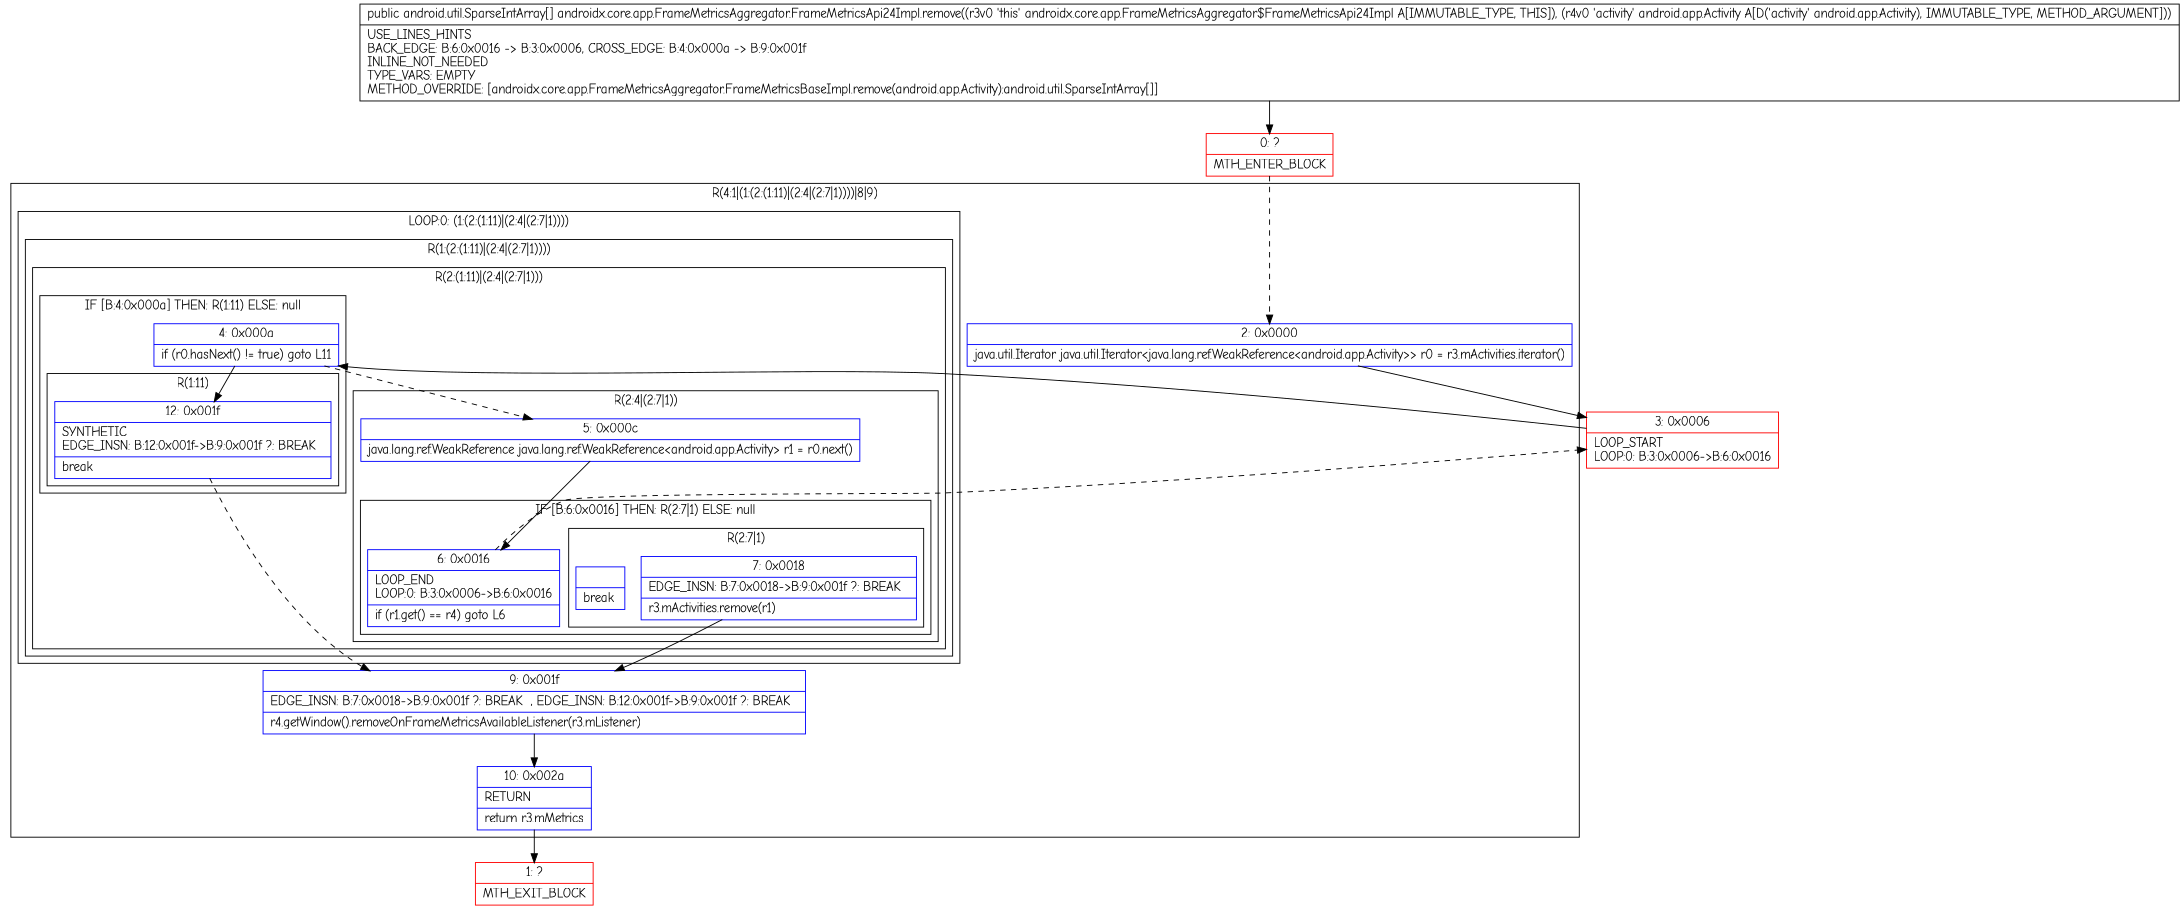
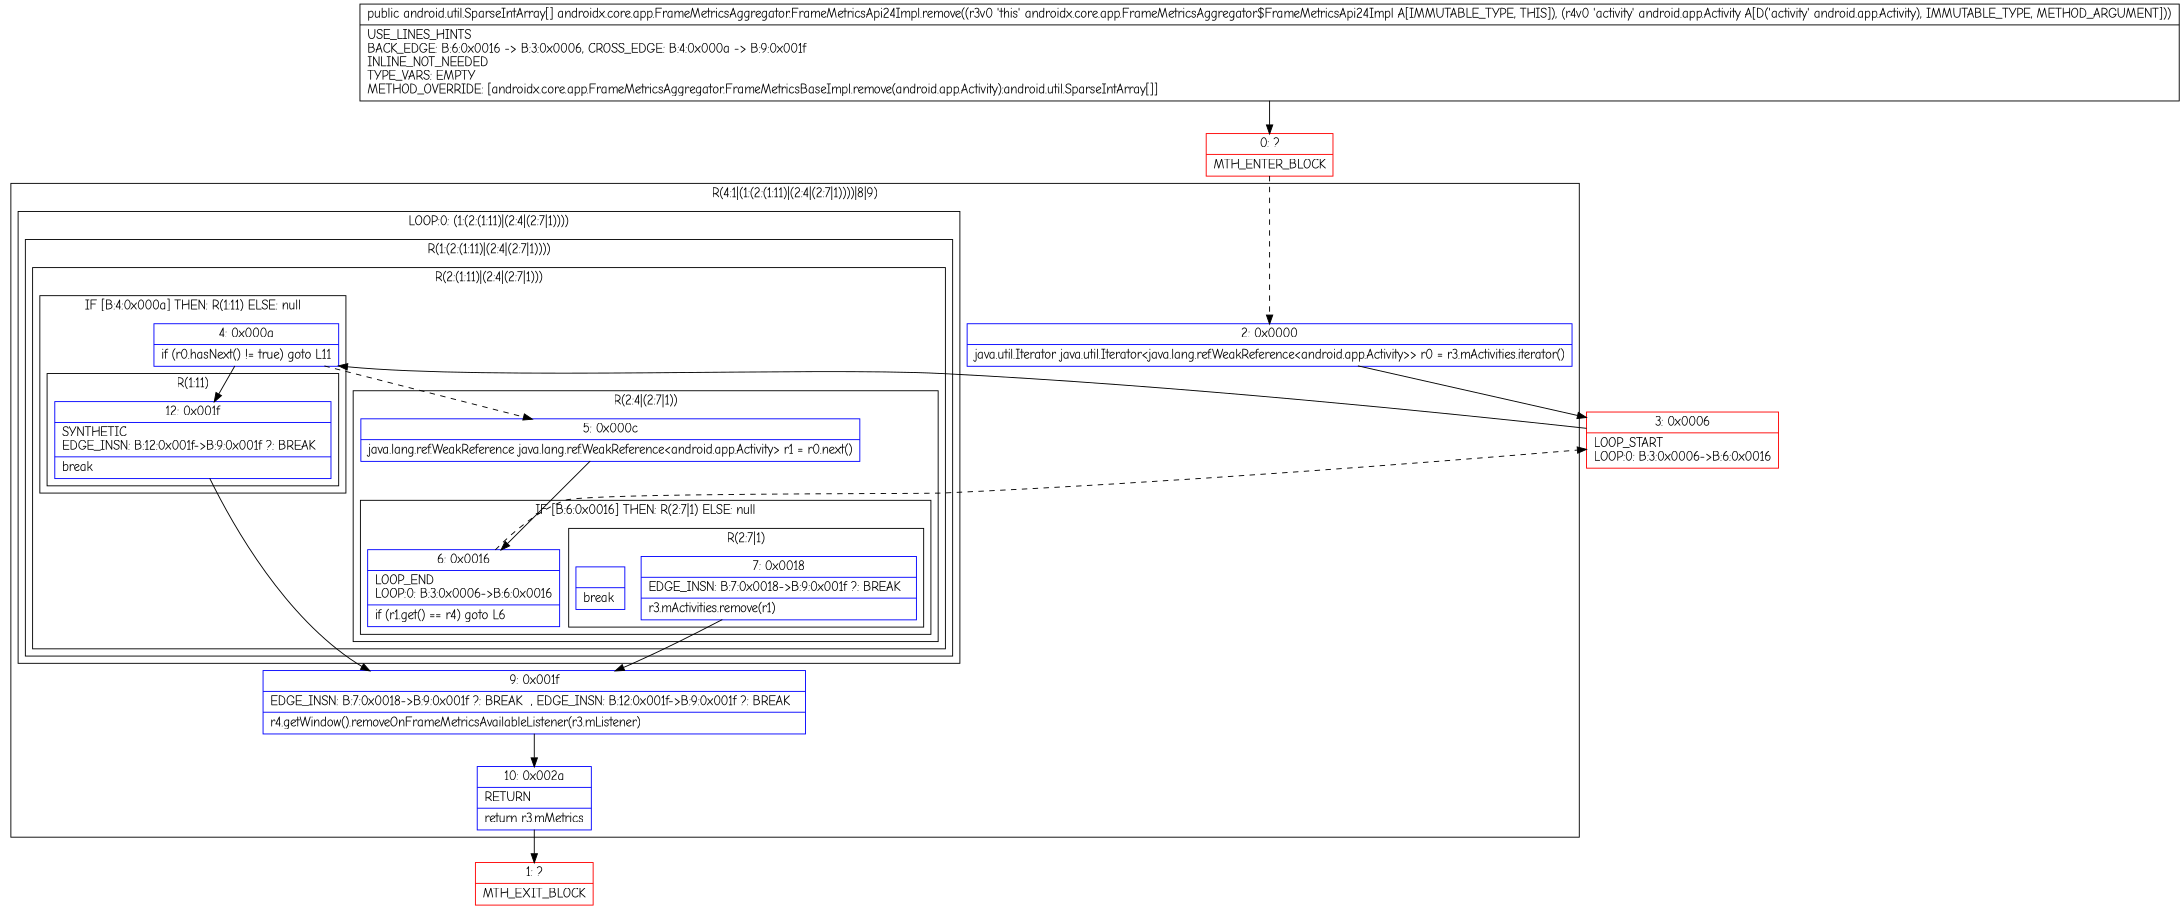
edge "12: 0x001f" -> "9: 0x001f": style dashed -> solid
